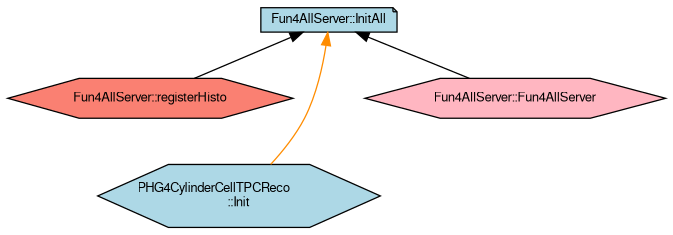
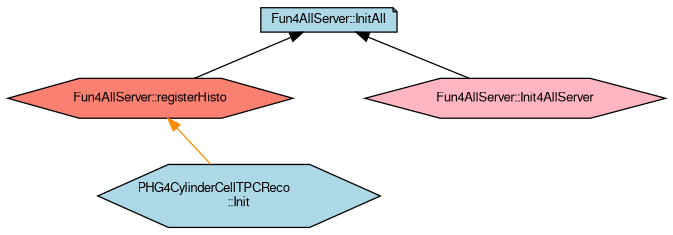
node "Fun4AllServer::Fun4AllServer": label "Fun4AllServer::Fun4AllServer" -> "Fun4AllServer::Init4AllServer"
edge "PHG4CylinderCellTPCReco ::Init" -> "Fun4AllServer::InitAll": now "PHG4CylinderCellTPCReco ::Init" -> "Fun4AllServer::registerHisto"
